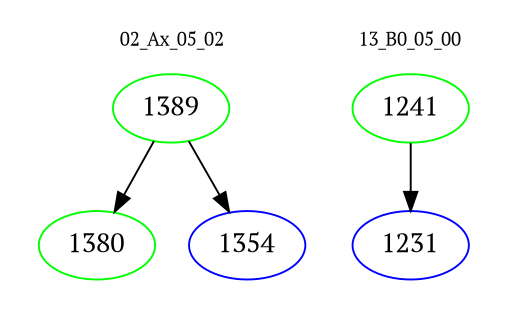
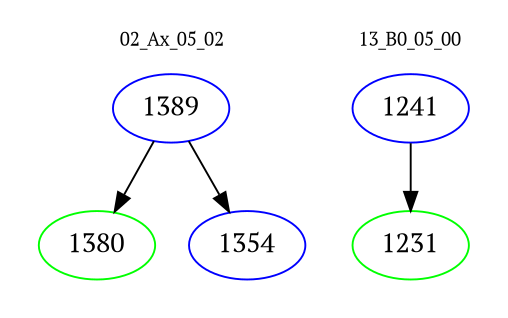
node "1389": color green -> blue
node "1241": color green -> blue
node "1231": color blue -> green
